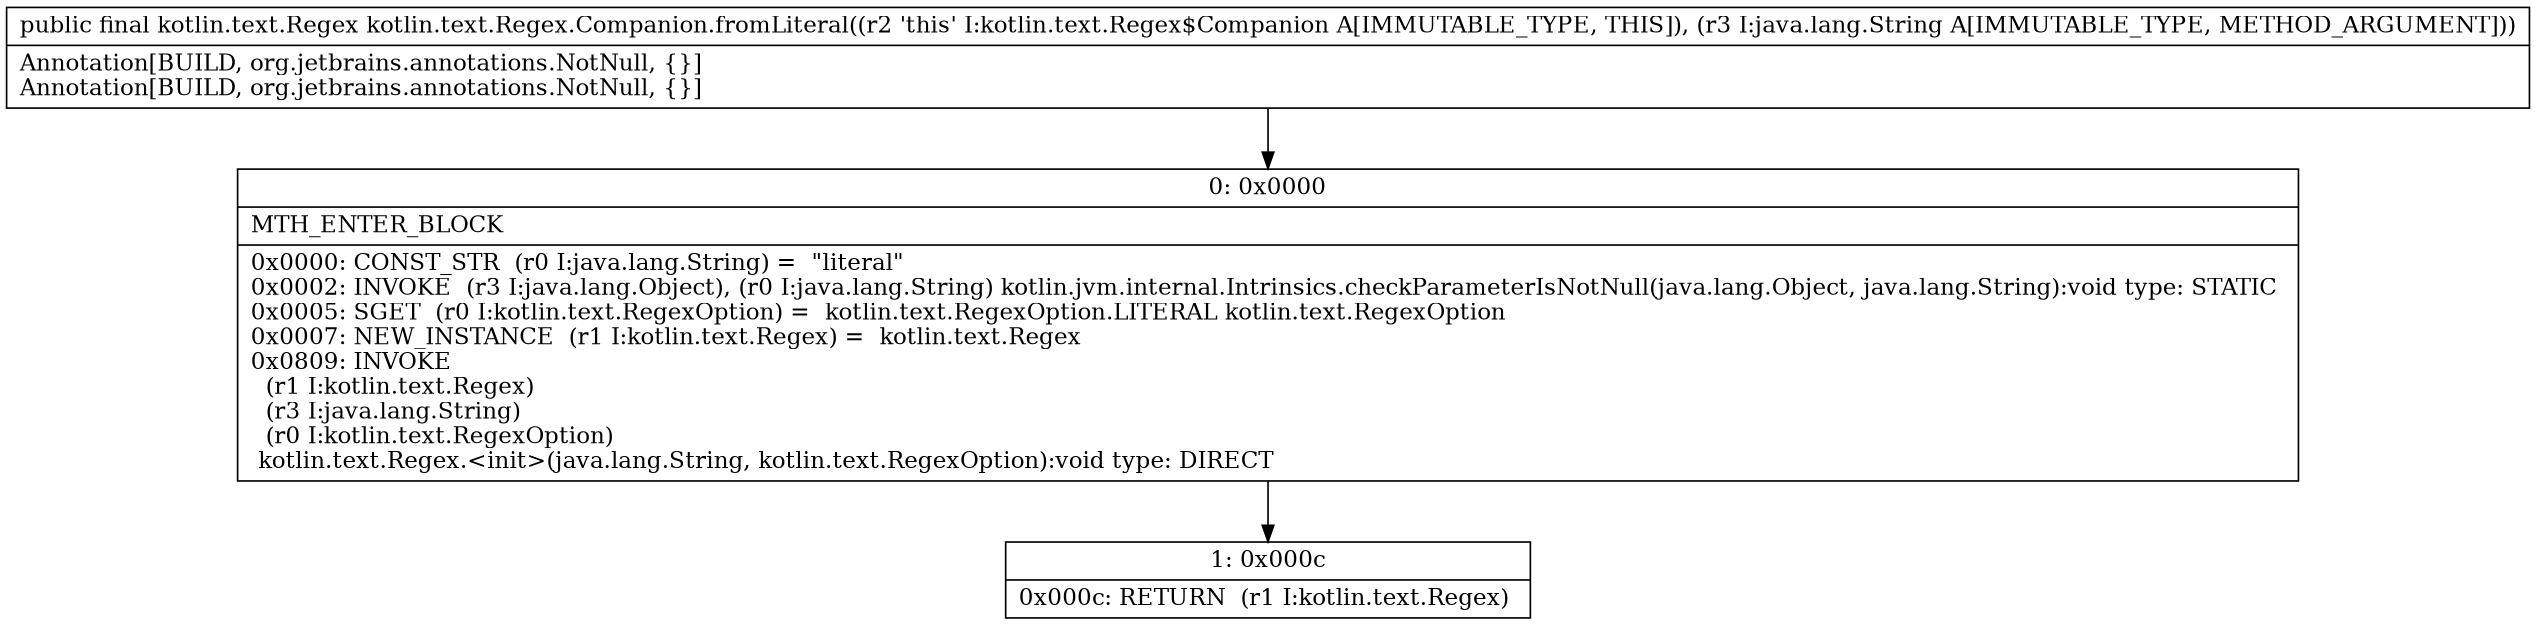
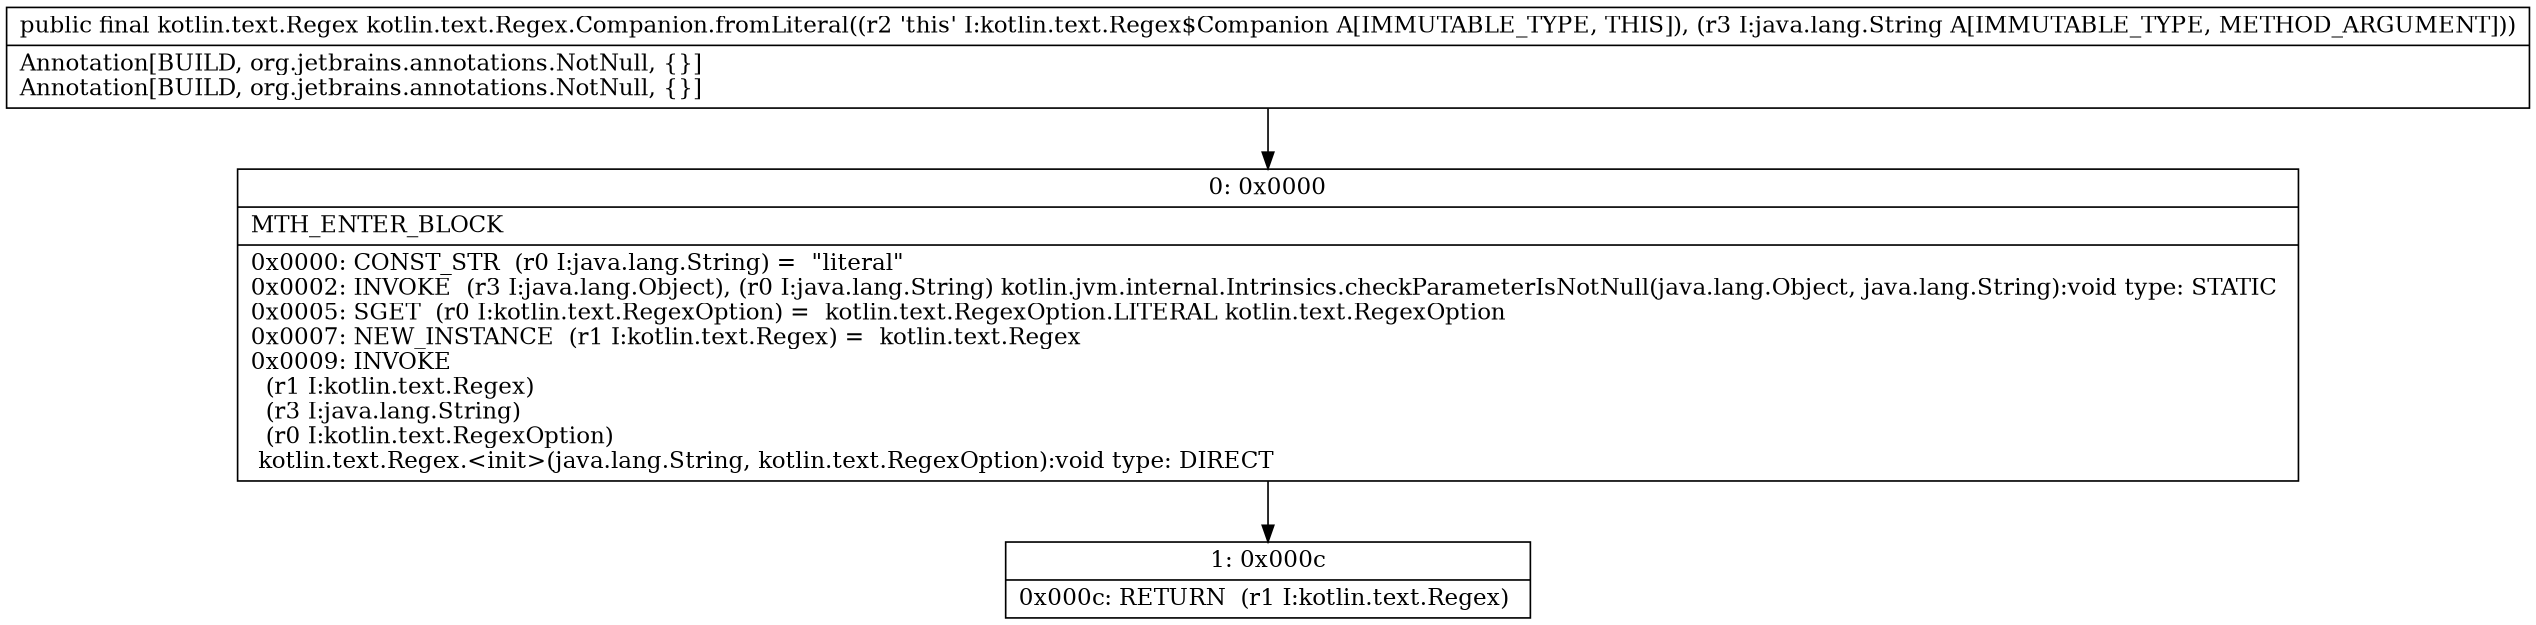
node "0: 0x0000": text "0x0809: INVOKE" -> "0x0009: INVOKE"
